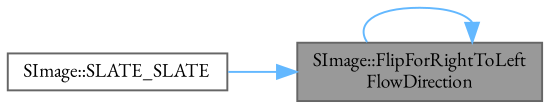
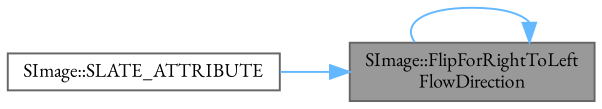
node "SImage::SLATE_SLATE": label "SImage::SLATE_SLATE" -> "SImage::SLATE_ATTRIBUTE"
